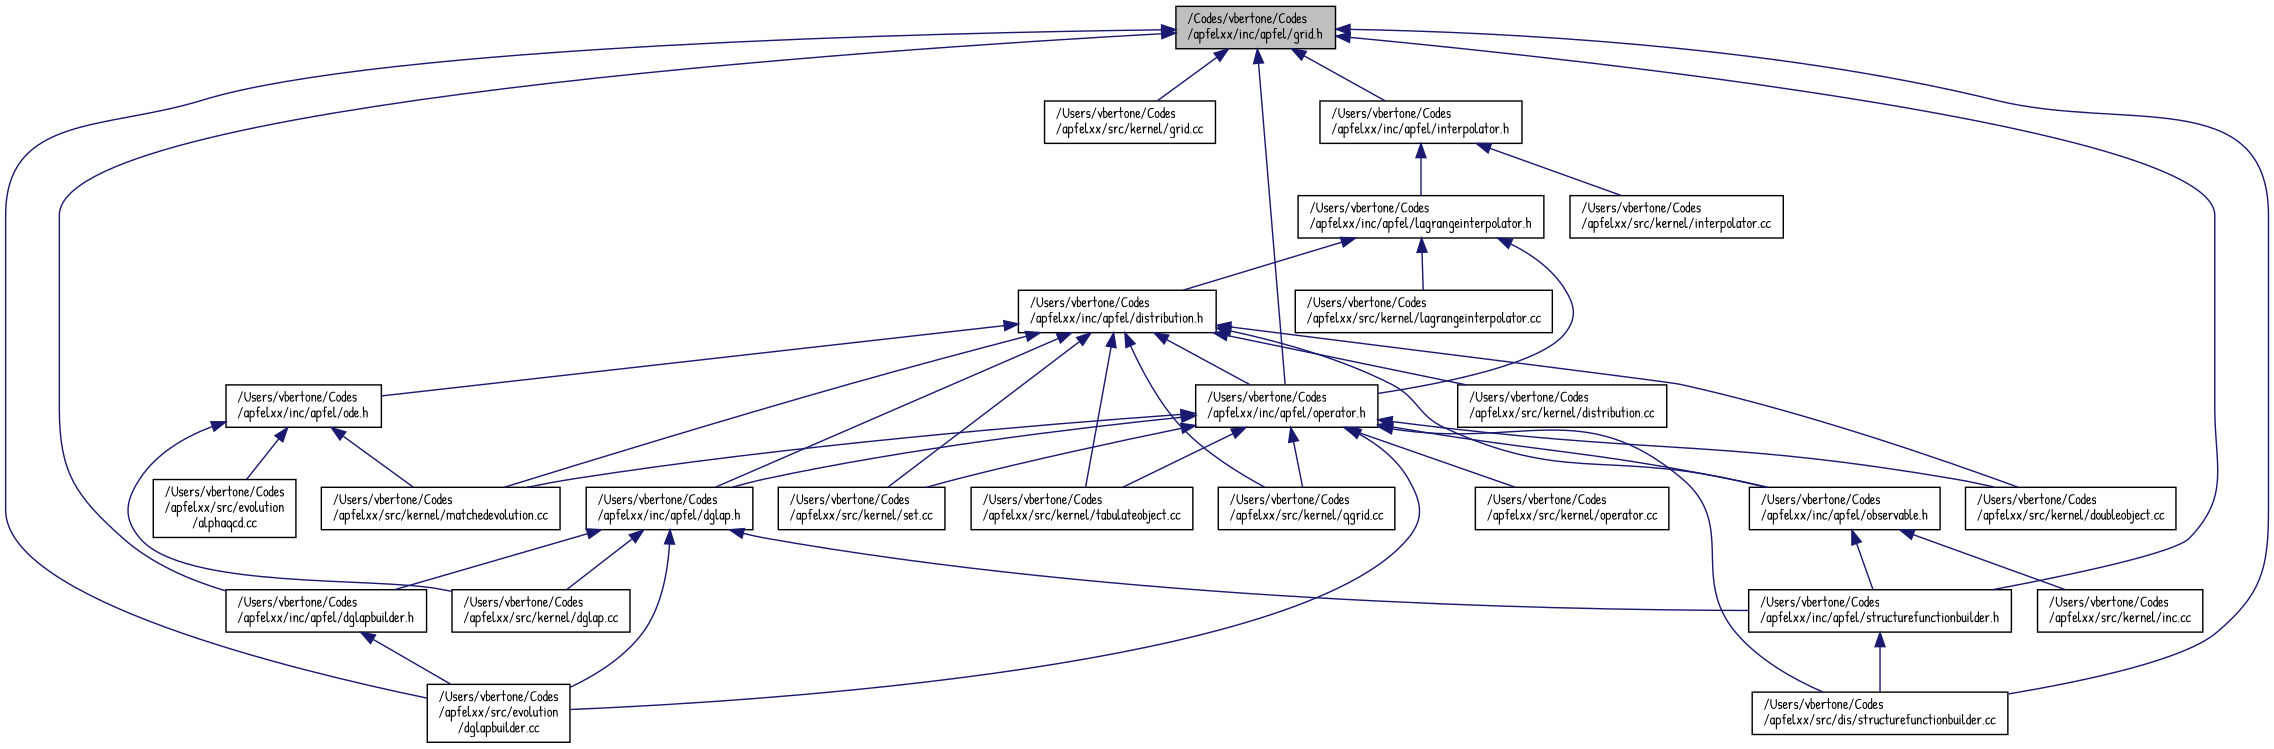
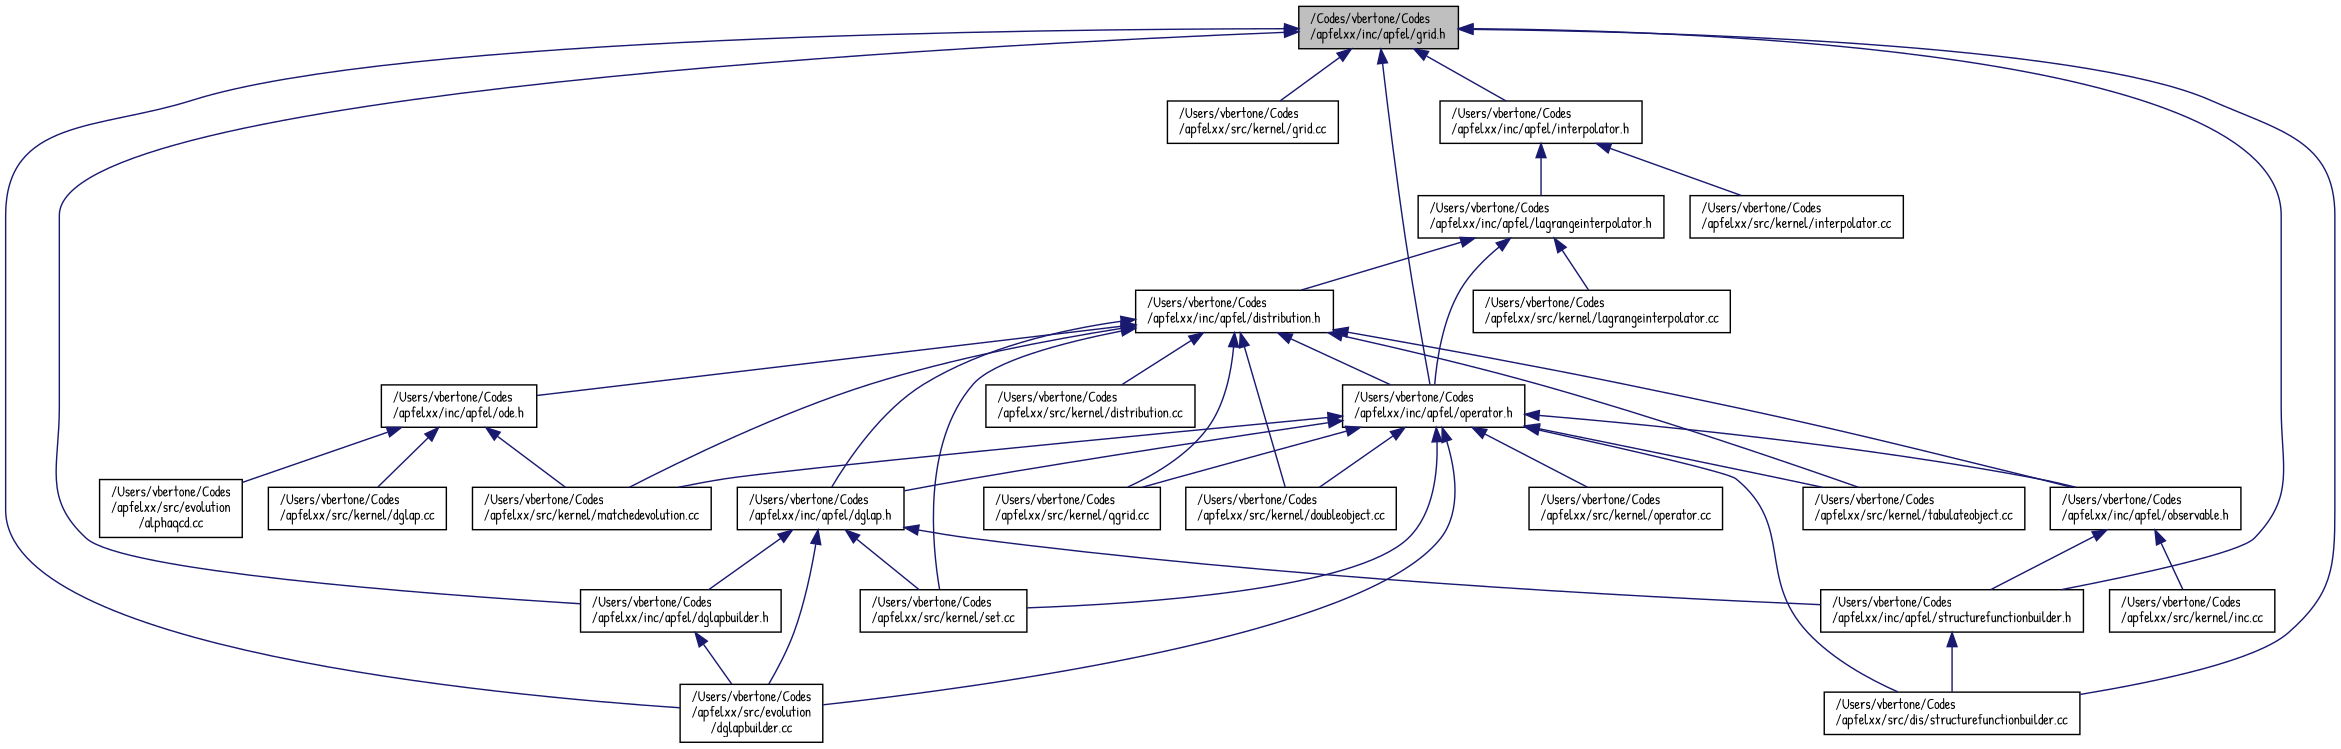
edge "/Users/vbertone/Codes /apfelxx/src/kernel/dglap.cc" -> "/Users/vbertone/Codes /apfelxx/inc/apfel/dglap.h": now "/Users/vbertone/Codes /apfelxx/src/kernel/set.cc" -> "/Users/vbertone/Codes /apfelxx/inc/apfel/dglap.h"
